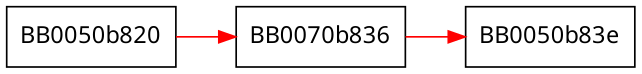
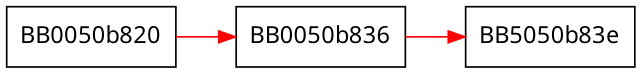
node "BB0070b836": label "BB0070b836" -> "BB0050b836"
node "BB0050b83e": label "BB0050b83e" -> "BB5050b83e"
